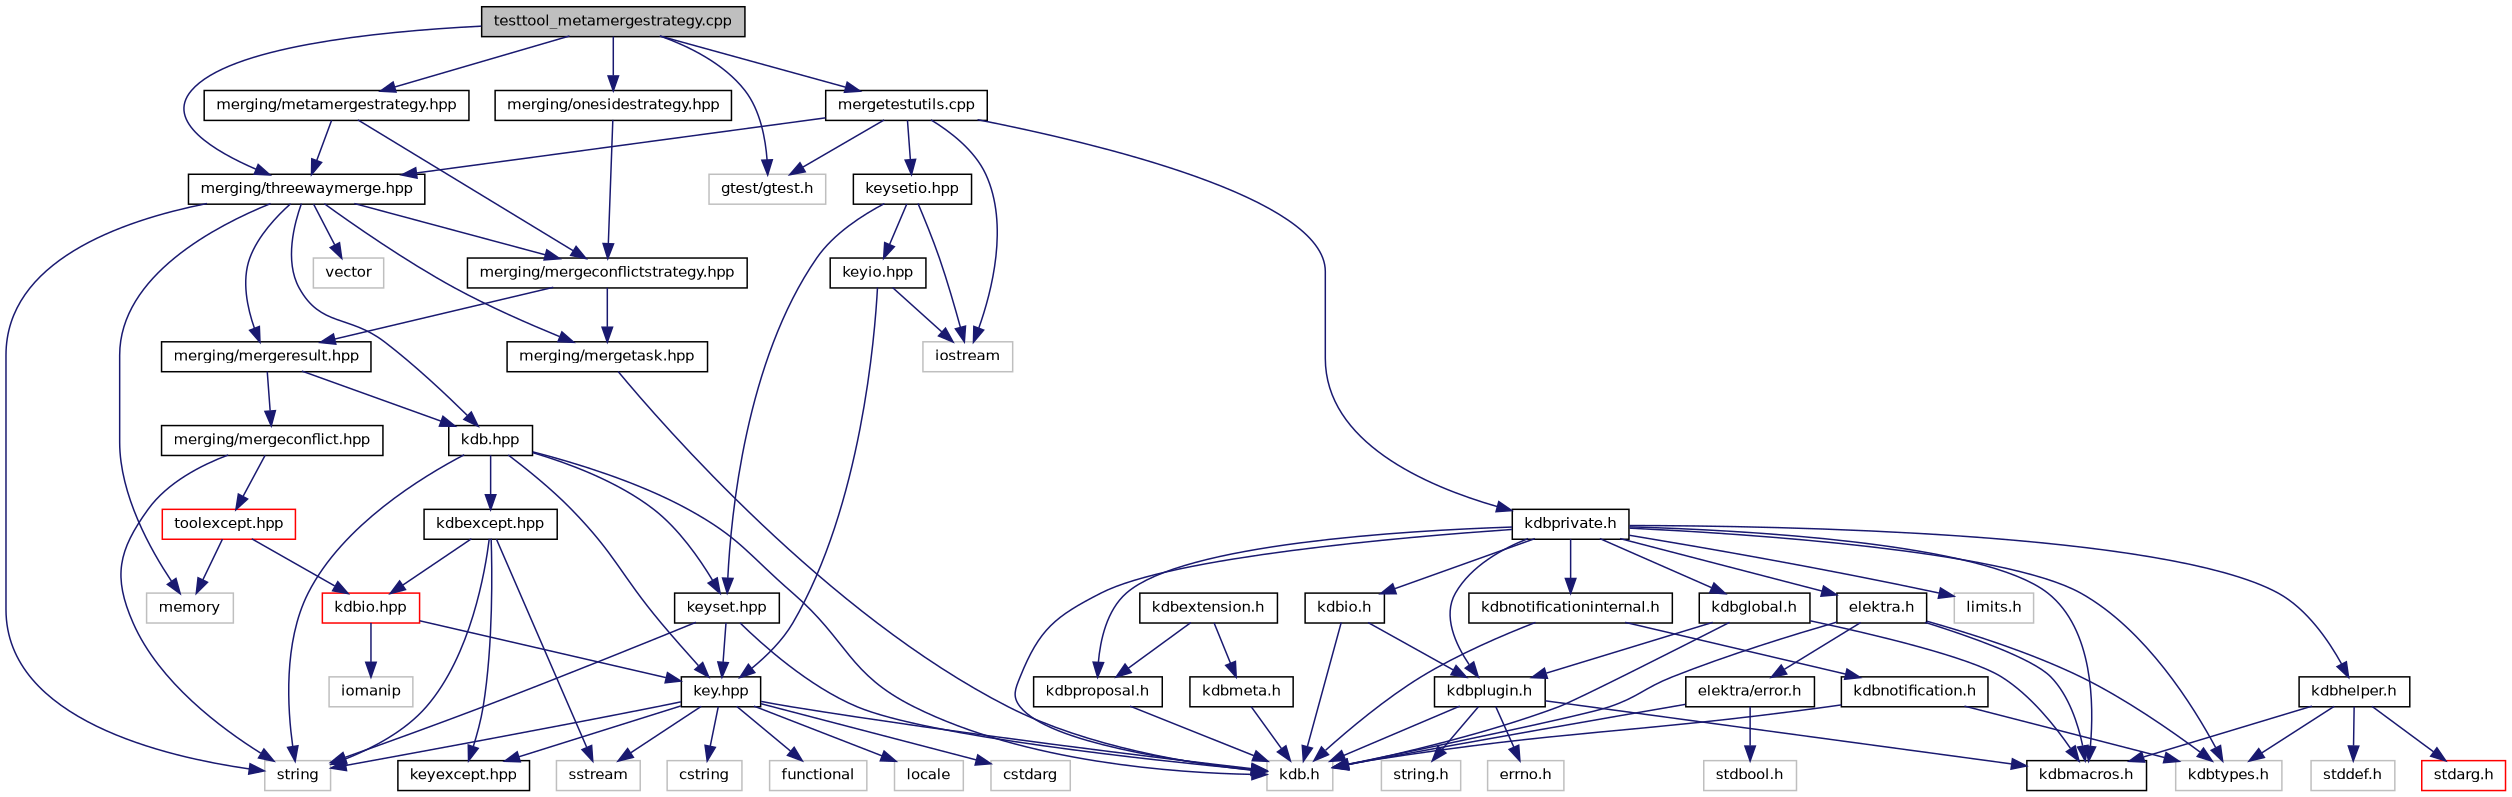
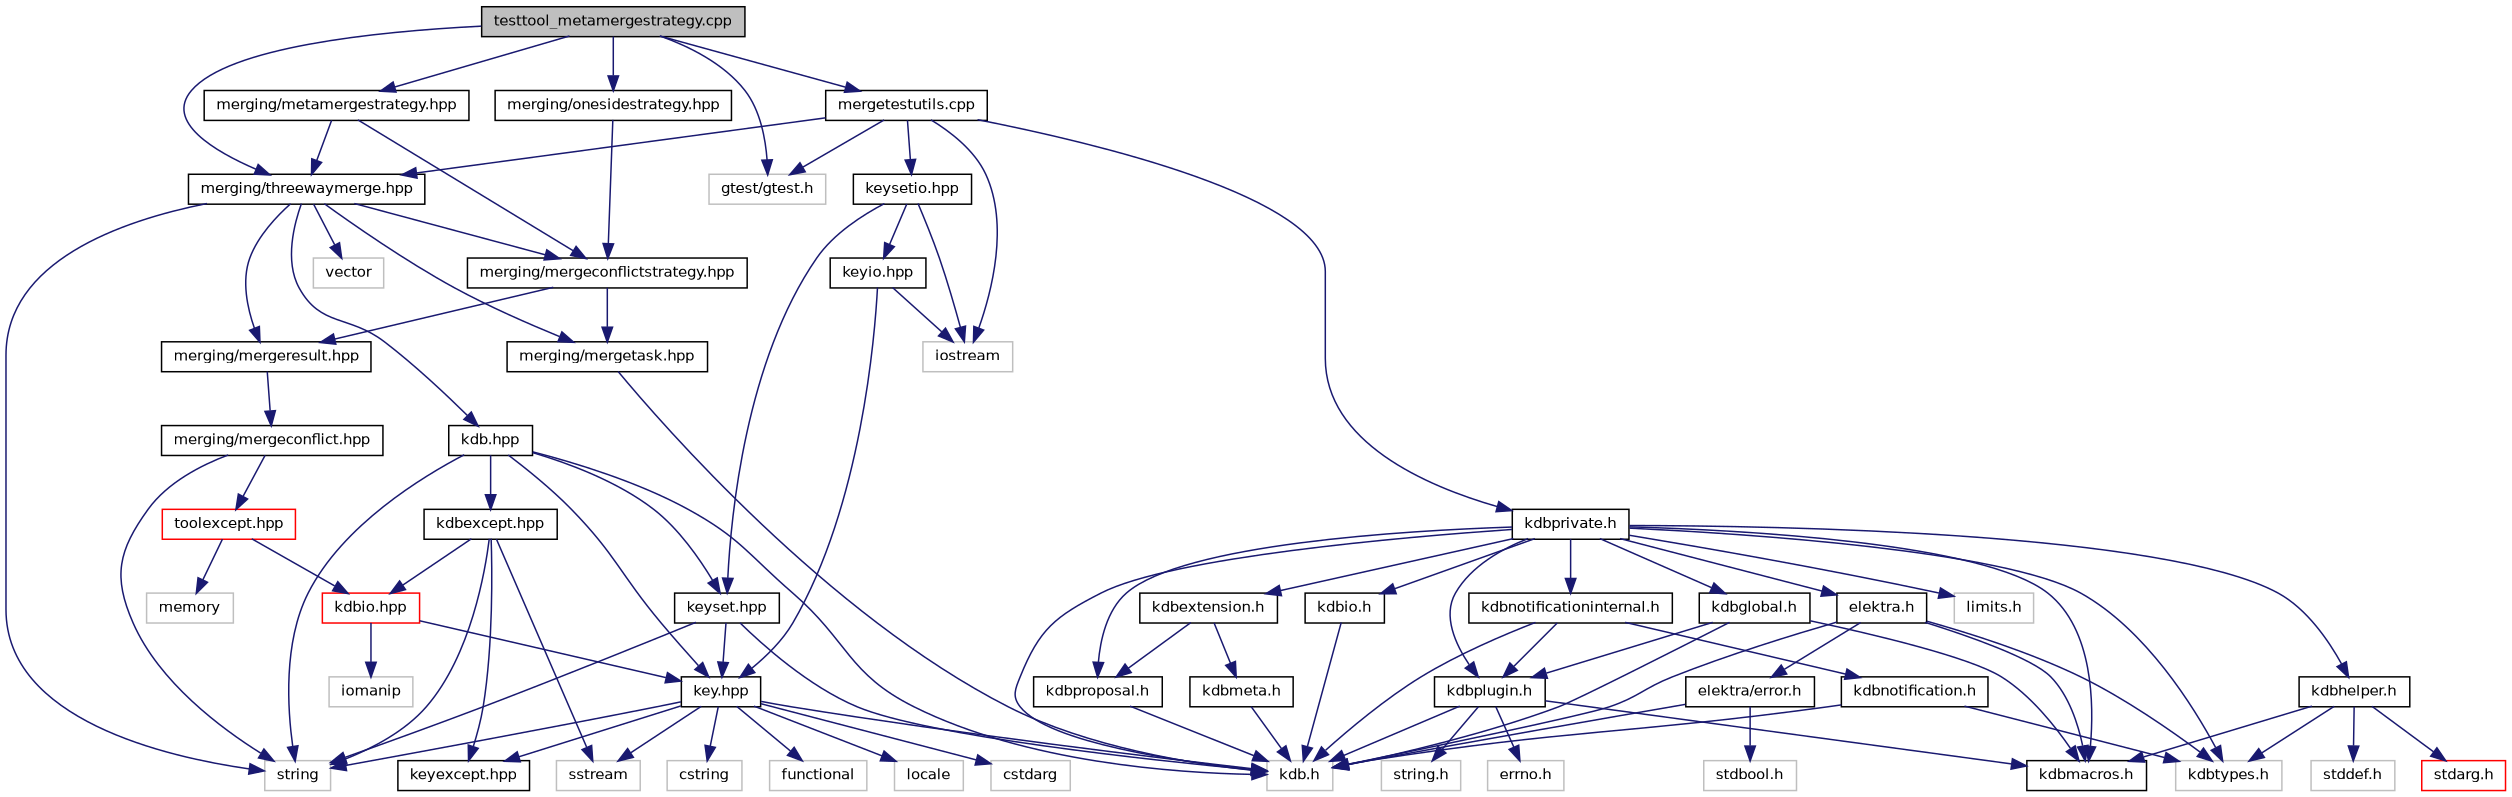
edge "merging/threewaymerge.hpp" -> "memory": removed
edge "merging/mergeresult.hpp" -> "kdb.hpp": removed
edge "kdbprivate.h" -> "kdbextension.h": added
edge "kdbio.h" -> "kdbplugin.h": now "kdbnotificationinternal.h" -> "kdbplugin.h"
